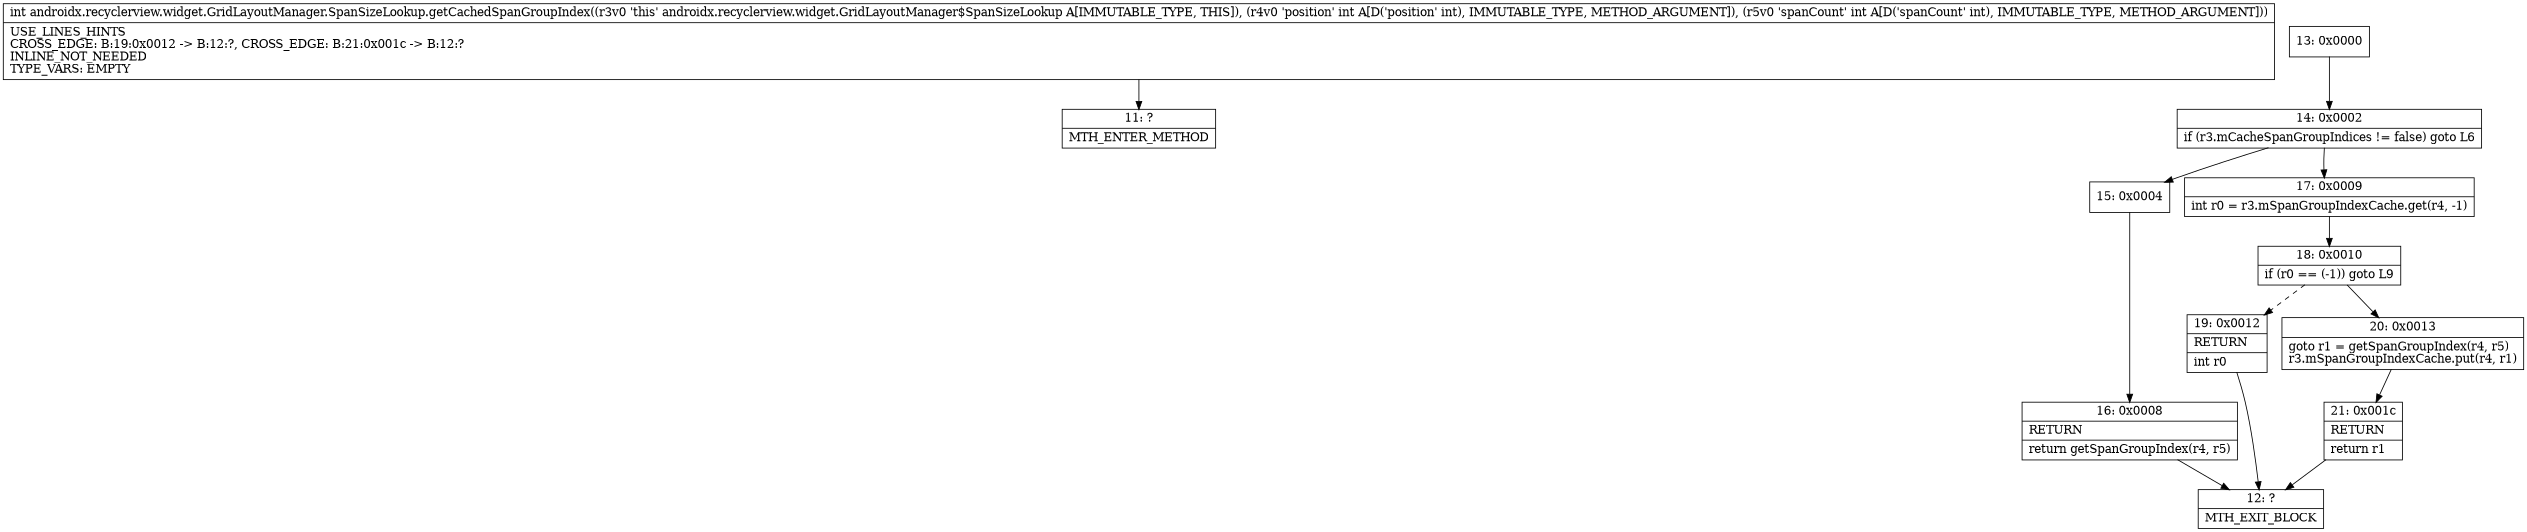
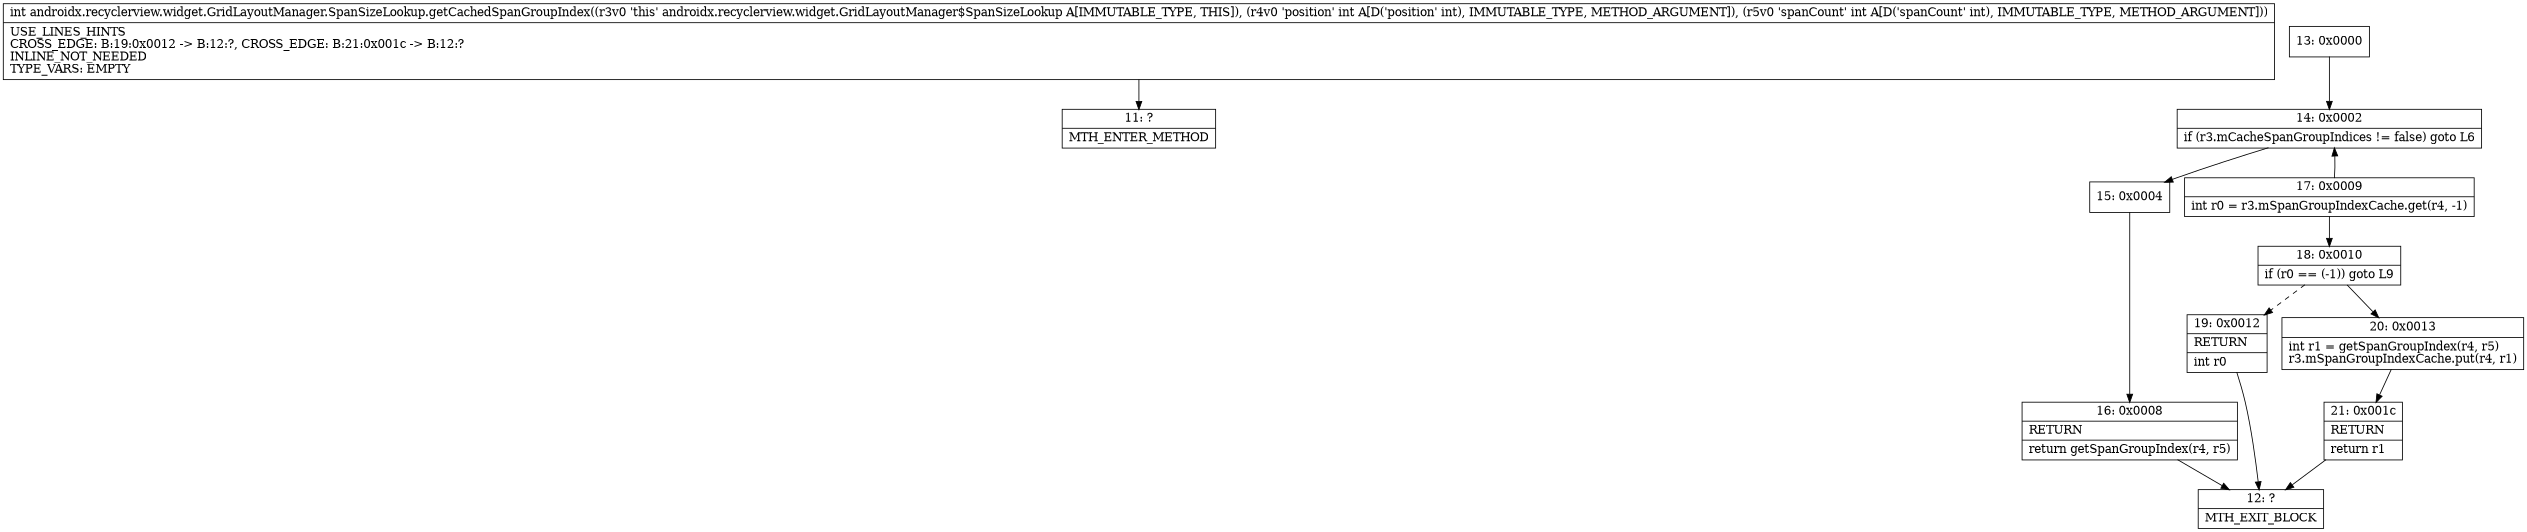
edge "14: 0x0002" -> "17: 0x0009": reversed
node "20: 0x0013": text "goto r1 = getSpanGroupIndex(r4, r5)" -> "int r1 = getSpanGroupIndex(r4, r5)"
